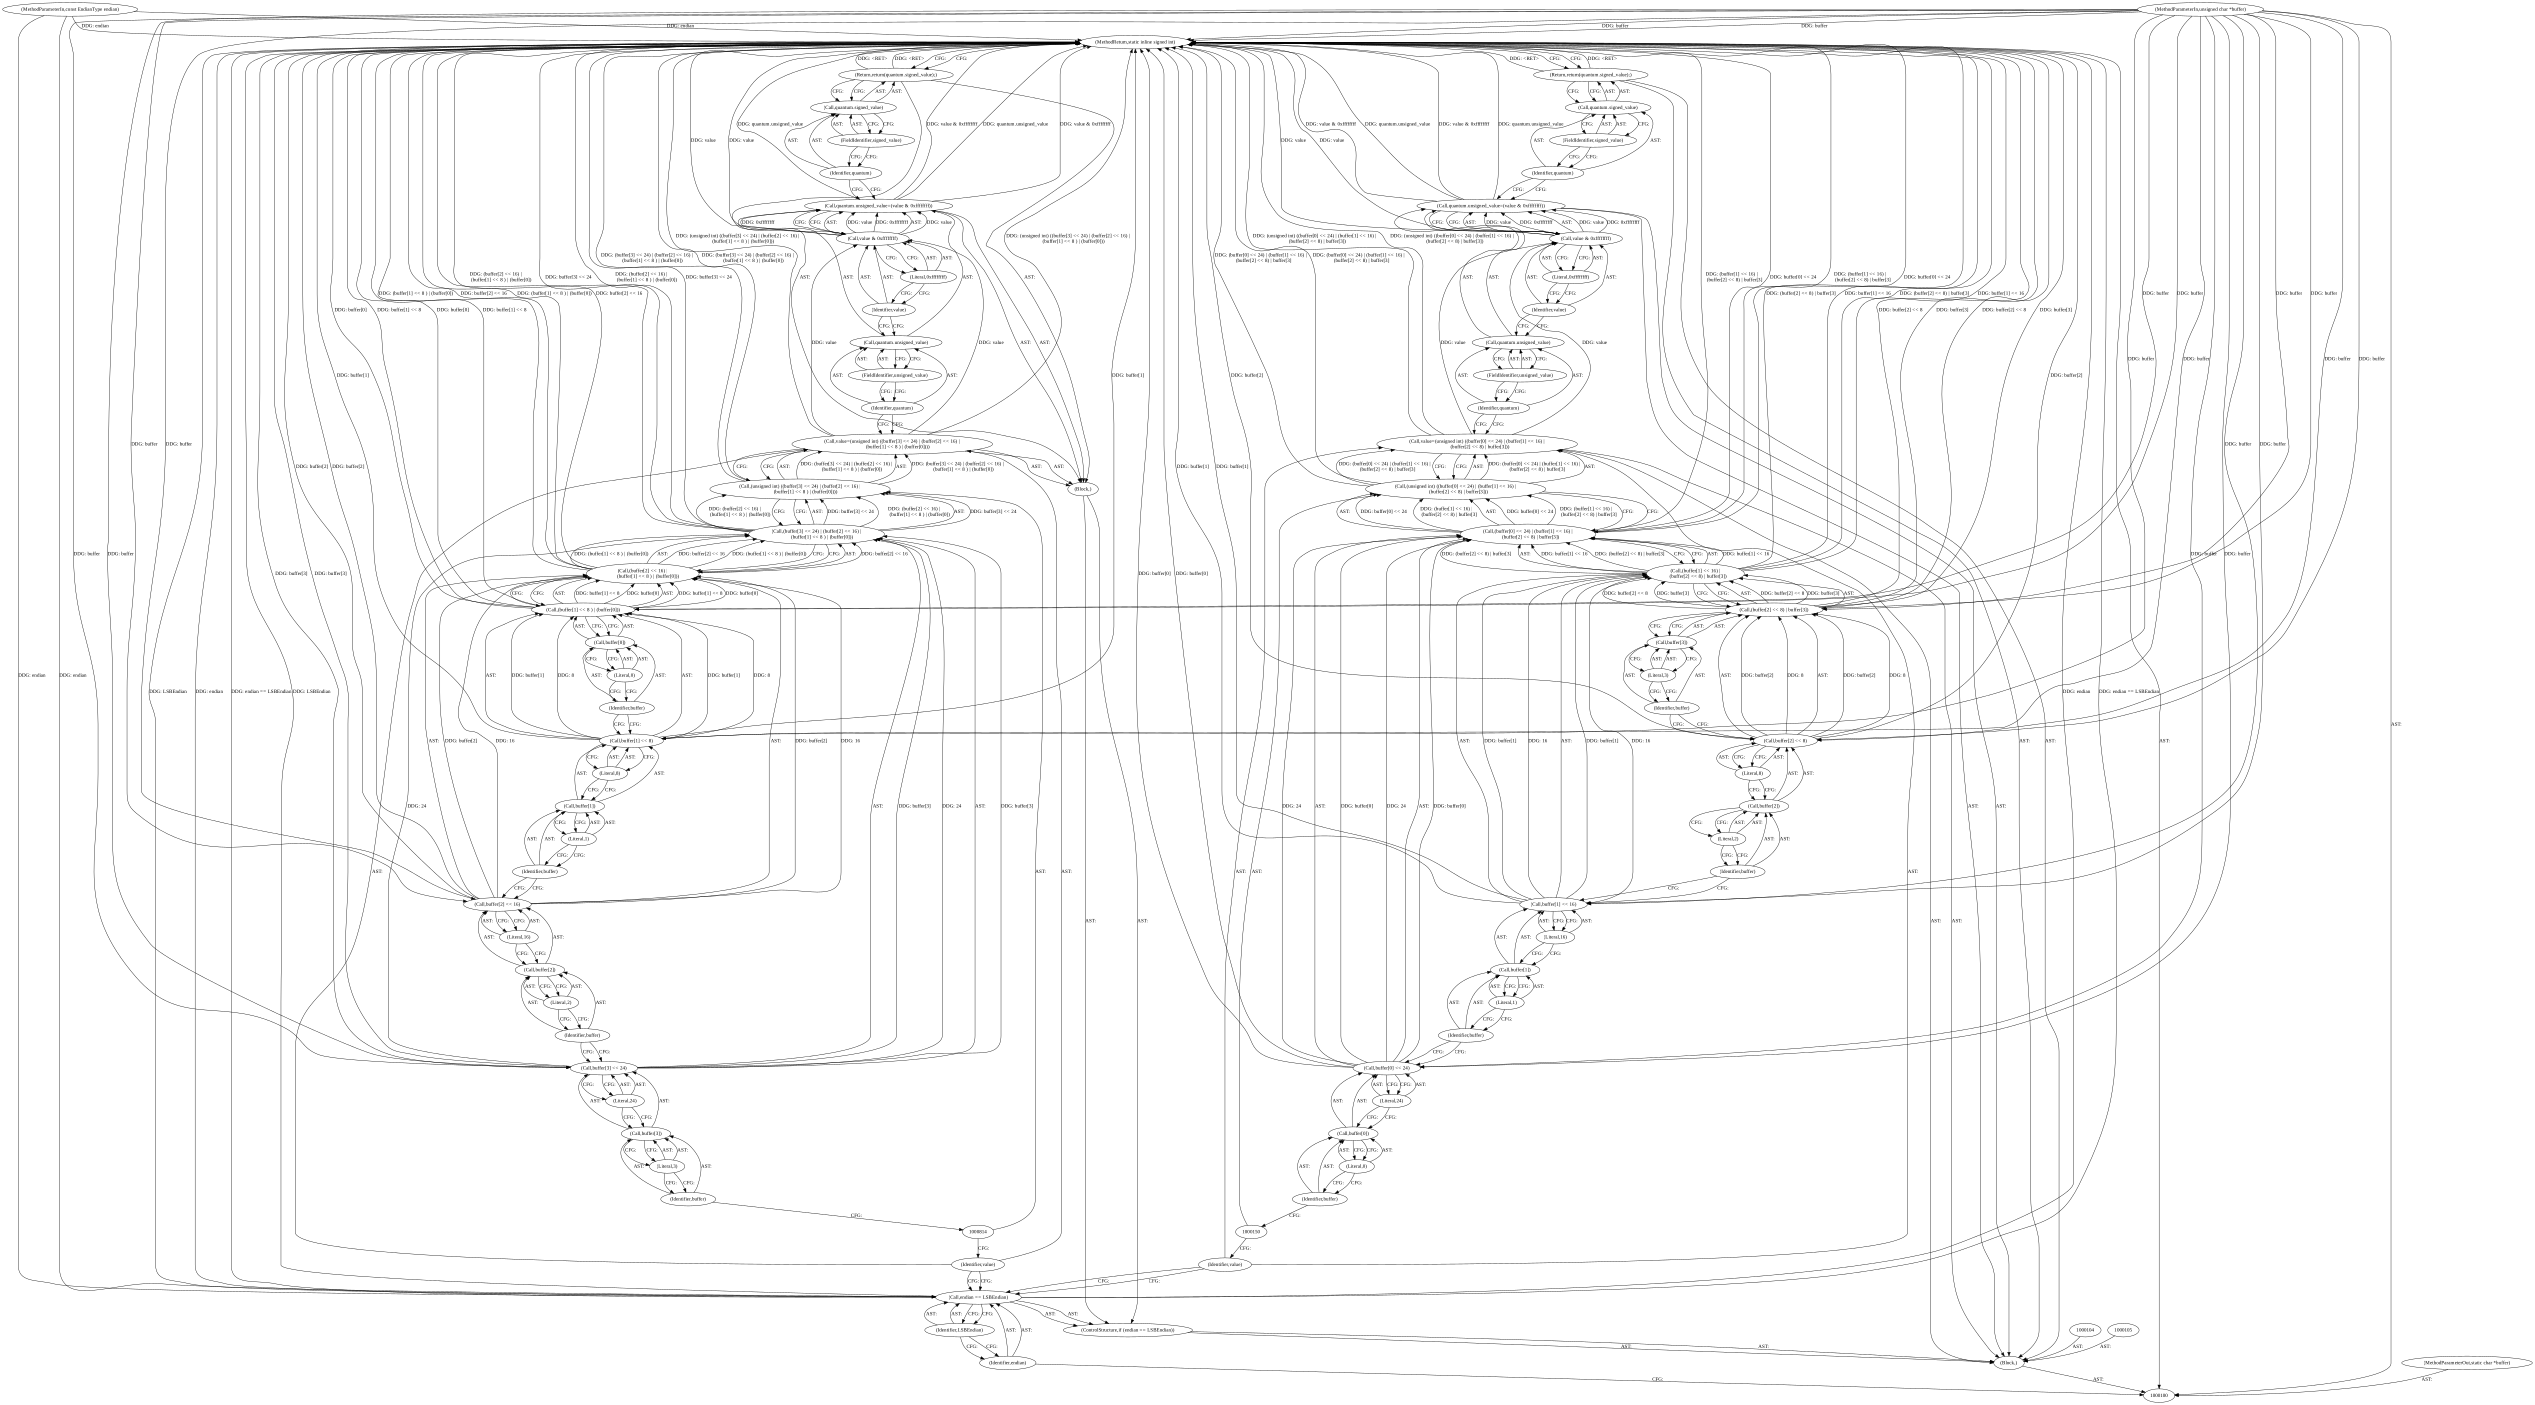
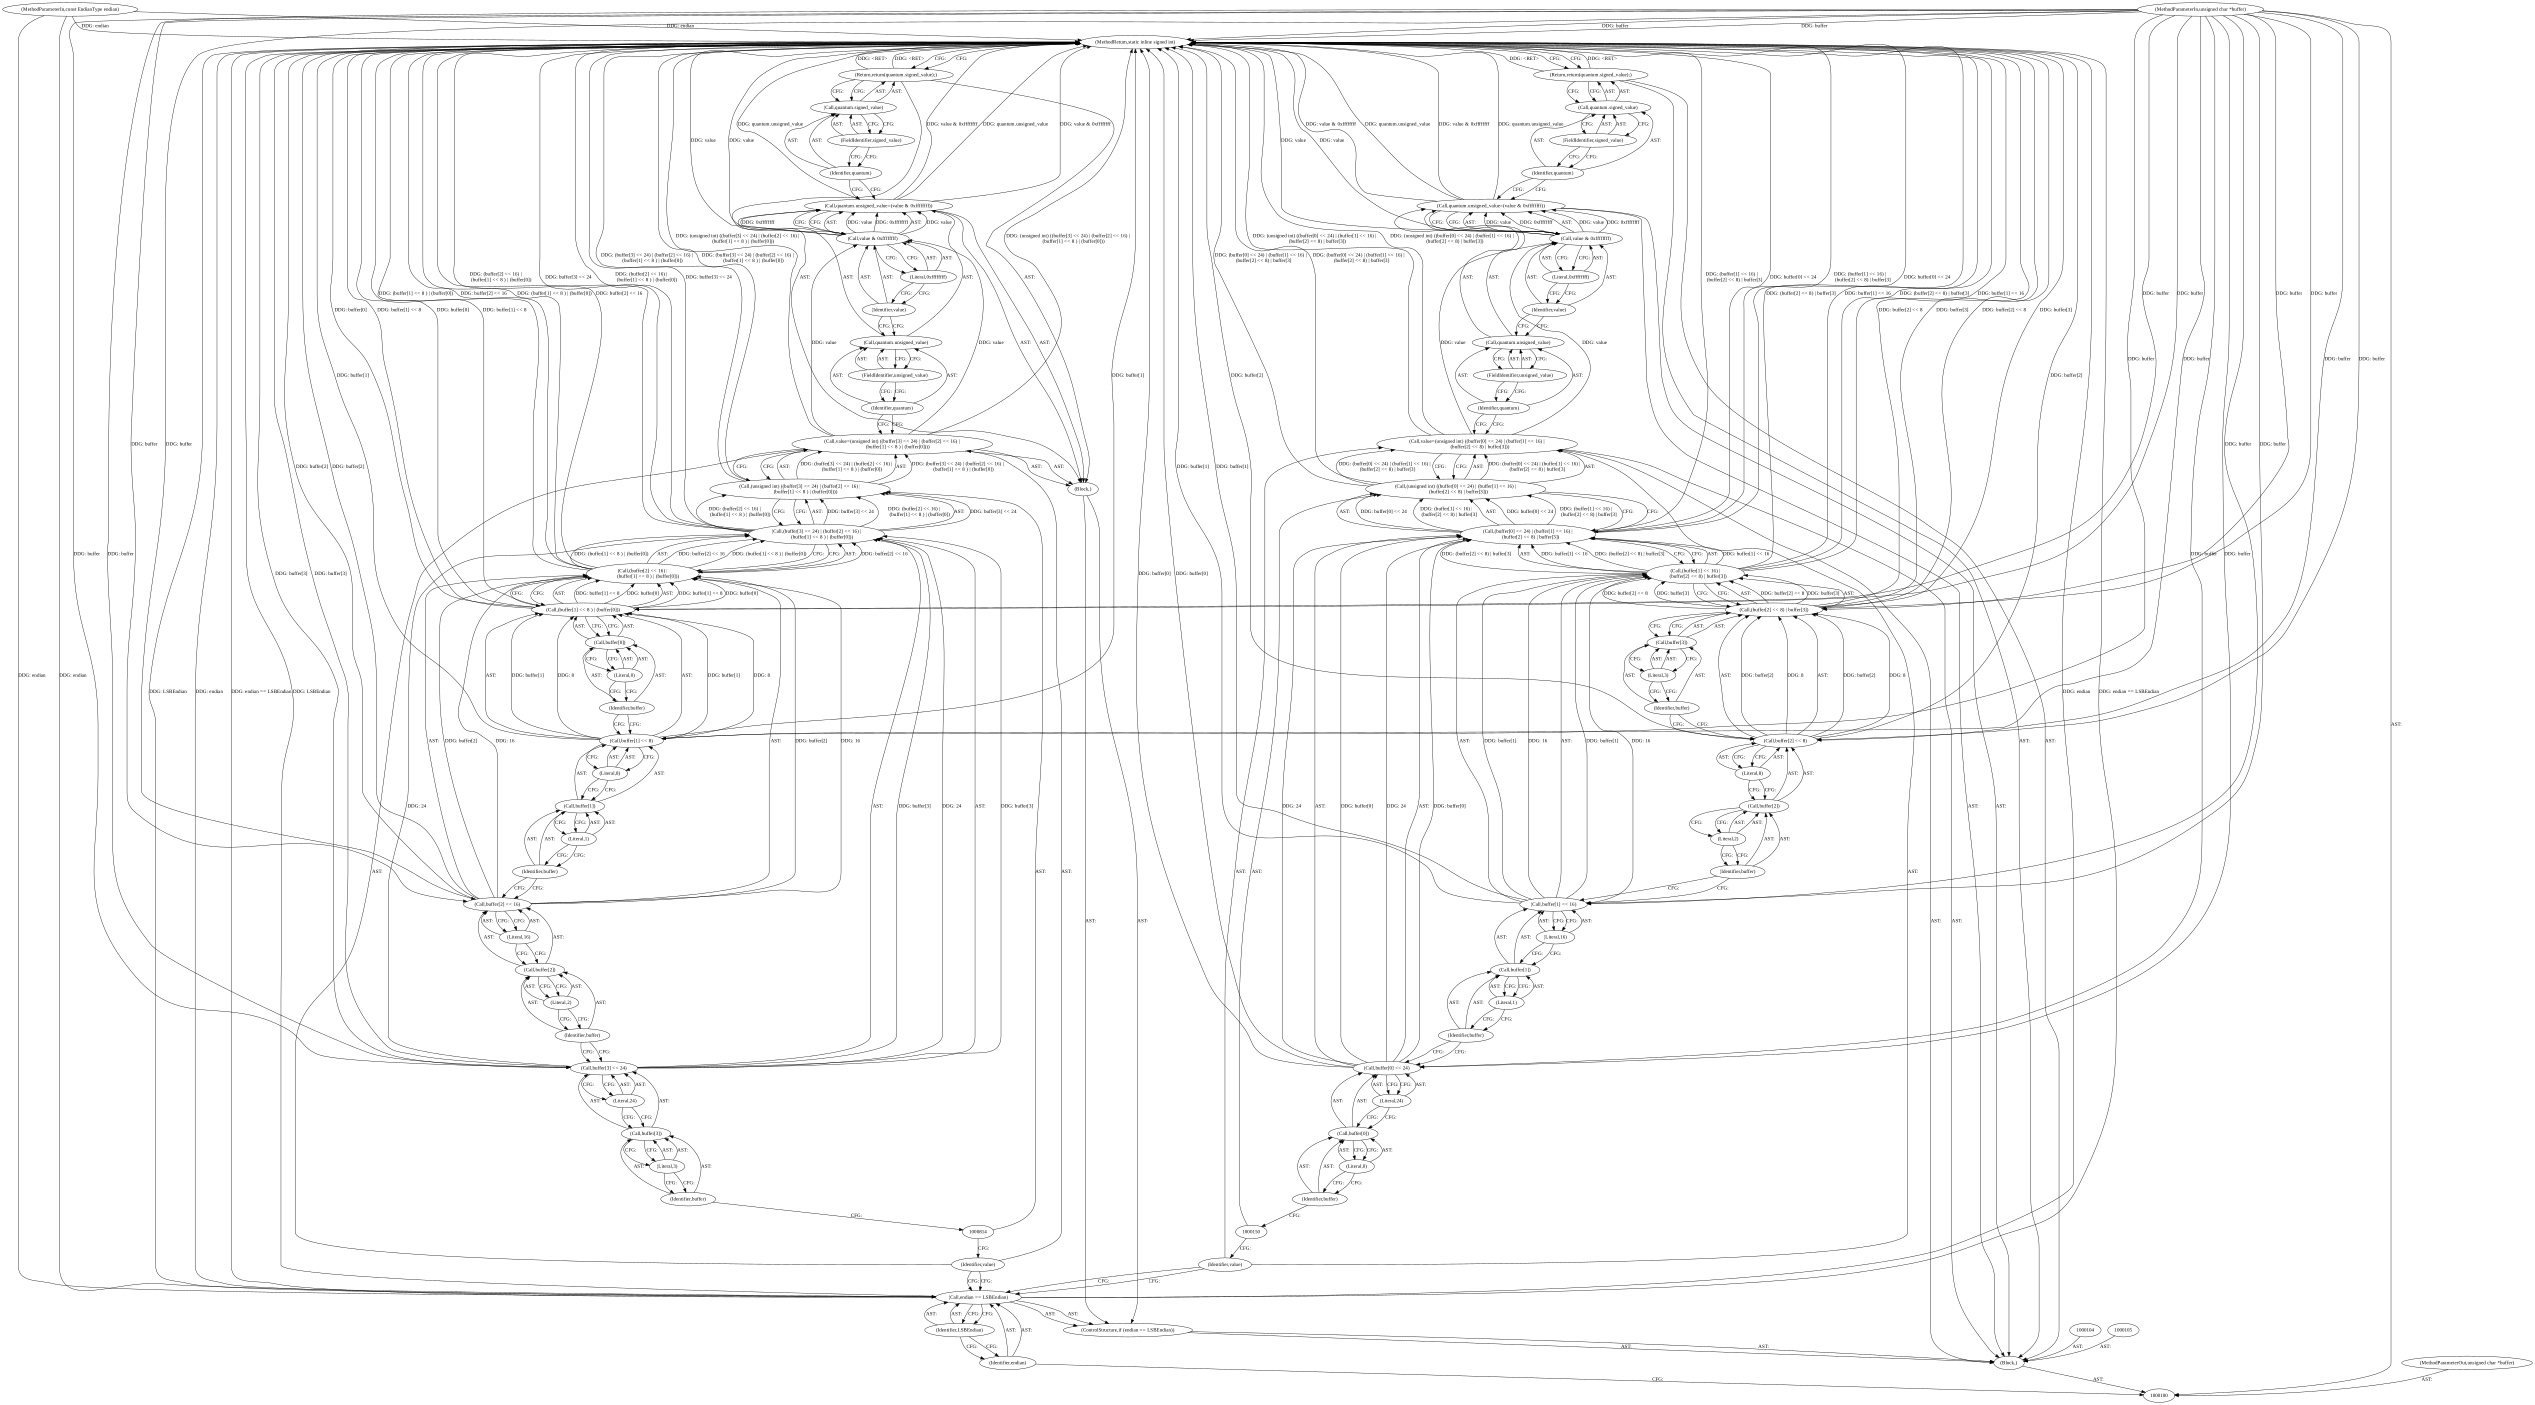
edge "(MethodReturn,static inline signed int)" -> "1000100": removed, label "AST:"
node "(MethodParameterOut,static char *buffer)": label "(MethodParameterOut,static char *buffer)" -> "(MethodParameterOut,unsigned char *buffer)"
